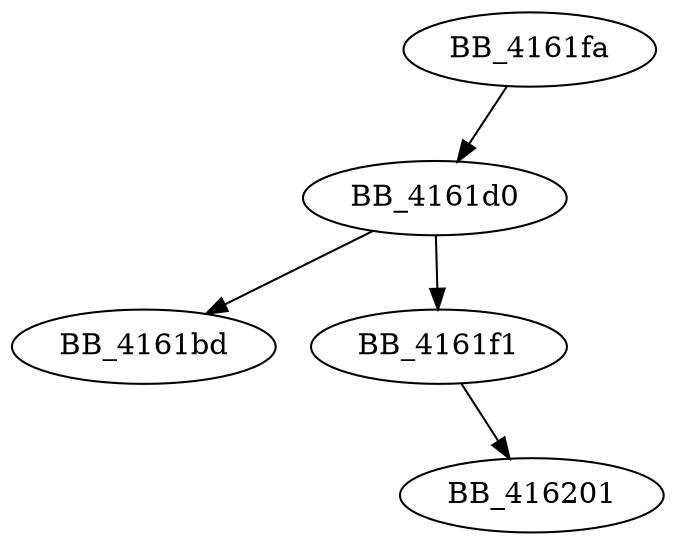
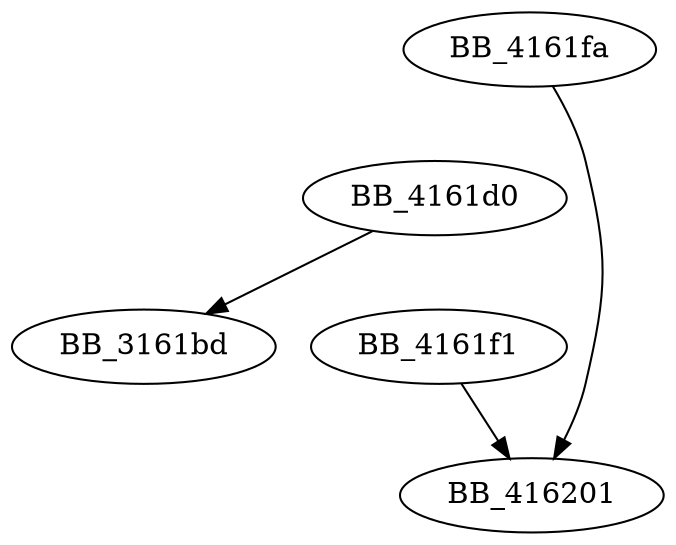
edge "BB_4161fa" -> "BB_4161d0": now "BB_4161fa" -> "BB_416201"
edge "BB_4161d0" -> "BB_4161f1": removed
node "BB_4161bd": label "BB_4161bd" -> "BB_3161bd"
